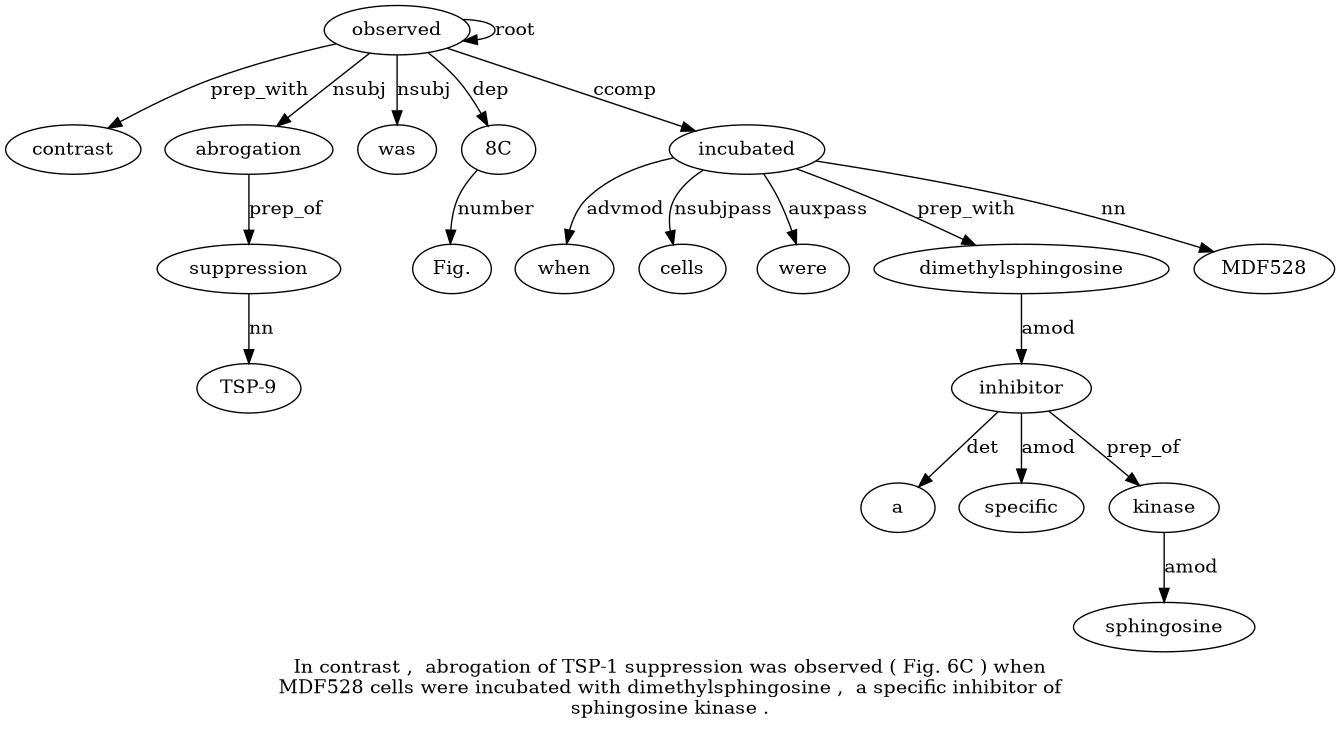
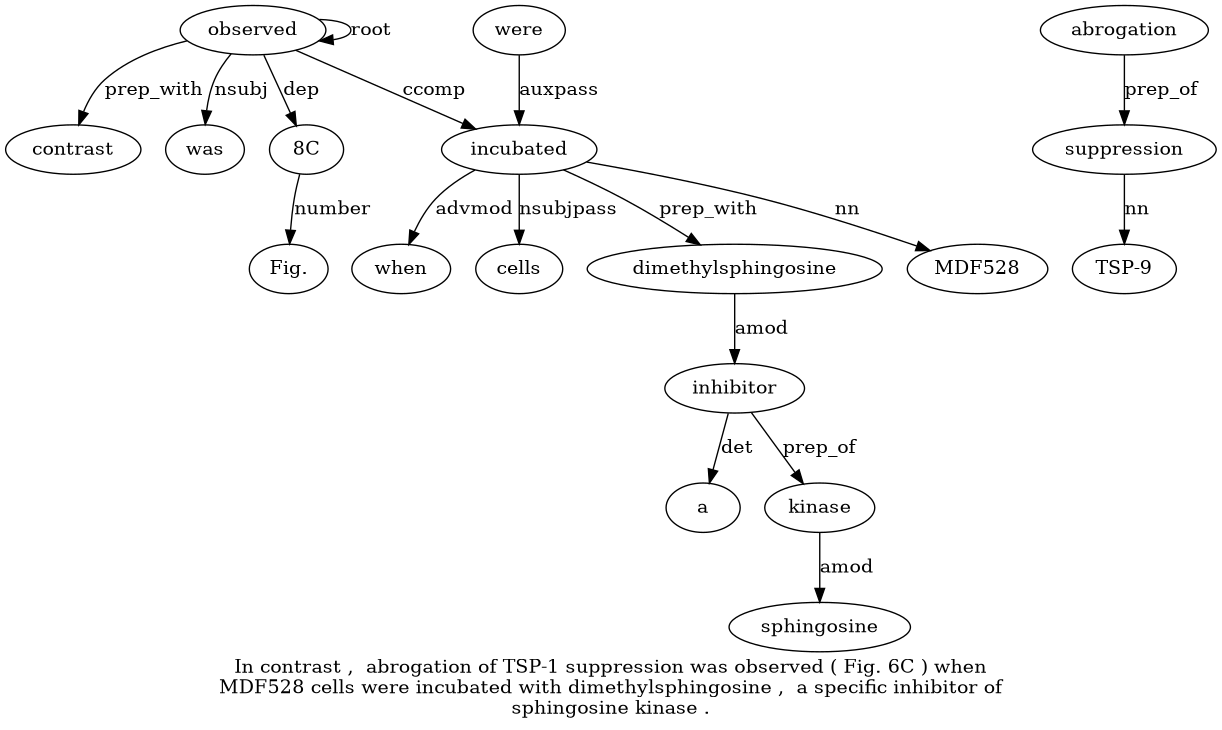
edge "observed" -> "abrogation": removed, label "nsubj"
edge "incubated" -> "were": reversed
node "specific": removed
